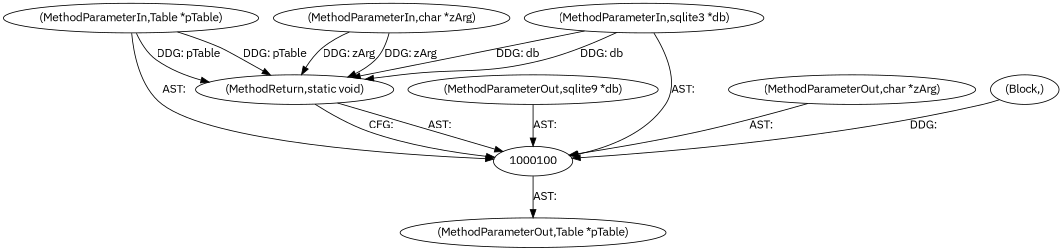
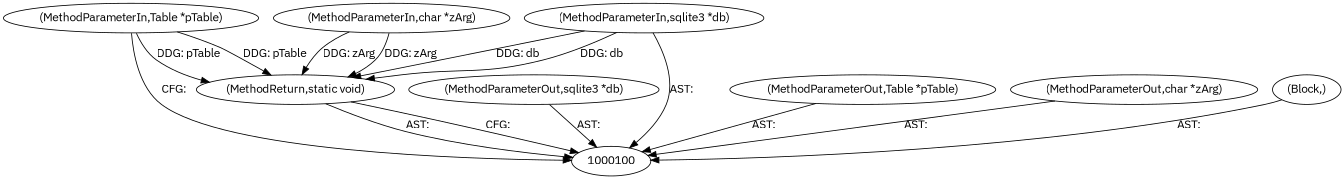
edge "(MethodParameterIn,Table *pTable)" -> "1000100": label "AST: " -> "CFG: "
node "(MethodParameterOut,sqlite9 *db)": label "(MethodParameterOut,sqlite9 *db)" -> "(MethodParameterOut,sqlite3 *db)"
edge "(Block,)" -> "1000100": label "DDG: " -> "AST: "
edge "1000100" -> "(MethodParameterOut,Table *pTable)": reversed
